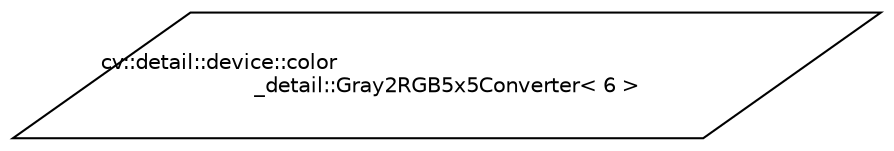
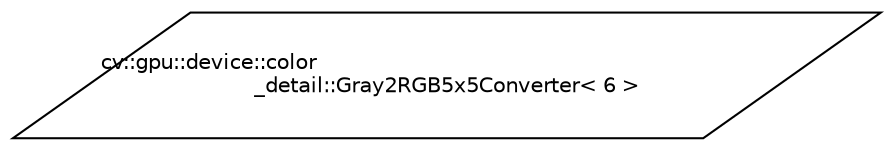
node "cv::detail::device::color _detail::Gray2RGB5x5Converter< 6 >": label "cv::detail::device::color _detail::Gray2RGB5x5Converter< 6 >" -> "cv::gpu::device::color _detail::Gray2RGB5x5Converter< 6 >"
